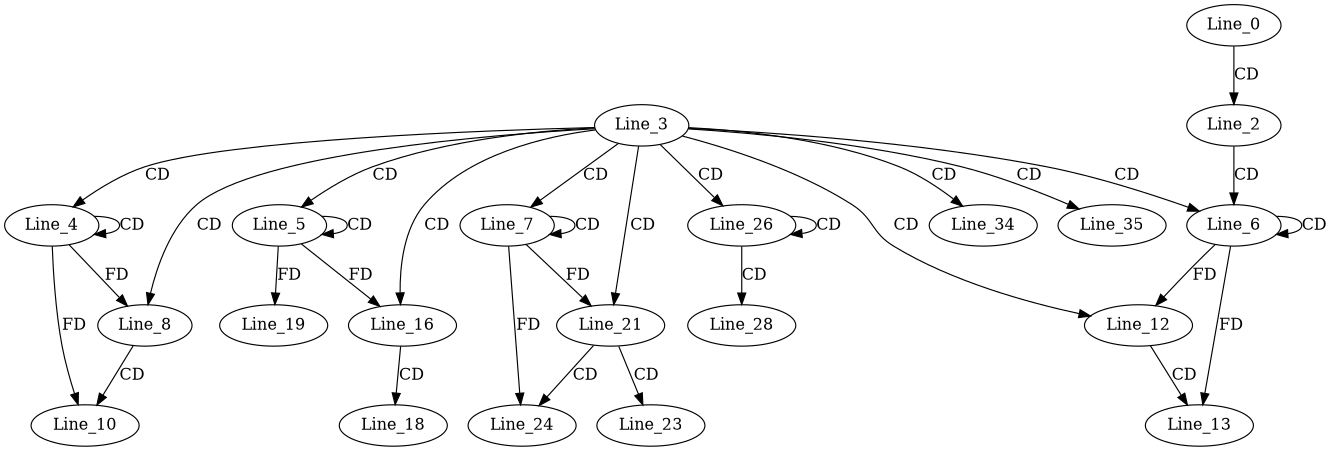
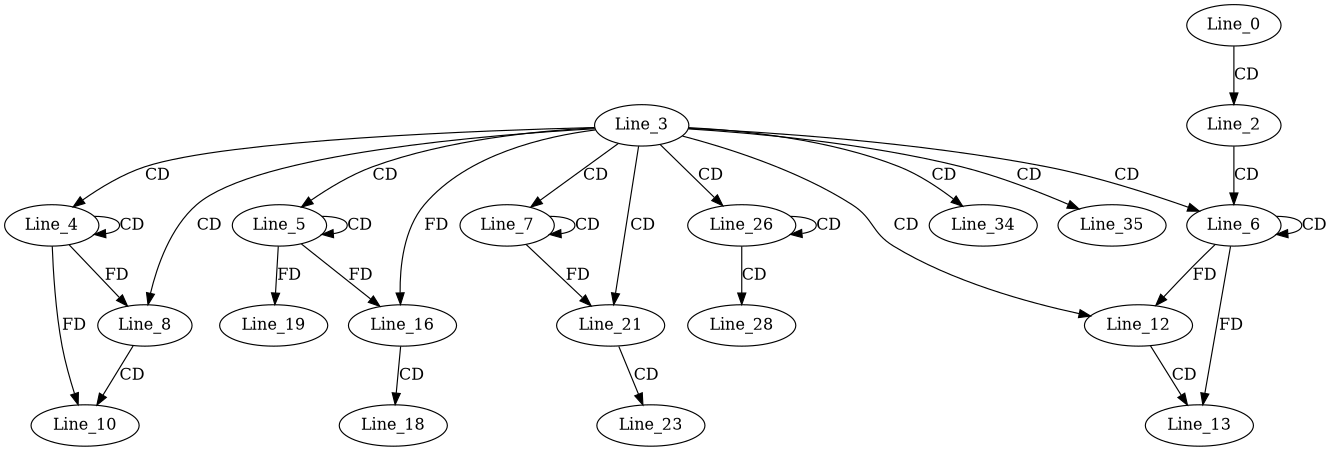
edge "Line_3" -> "Line_16": label "CD" -> "FD"
node "Line_24": removed
